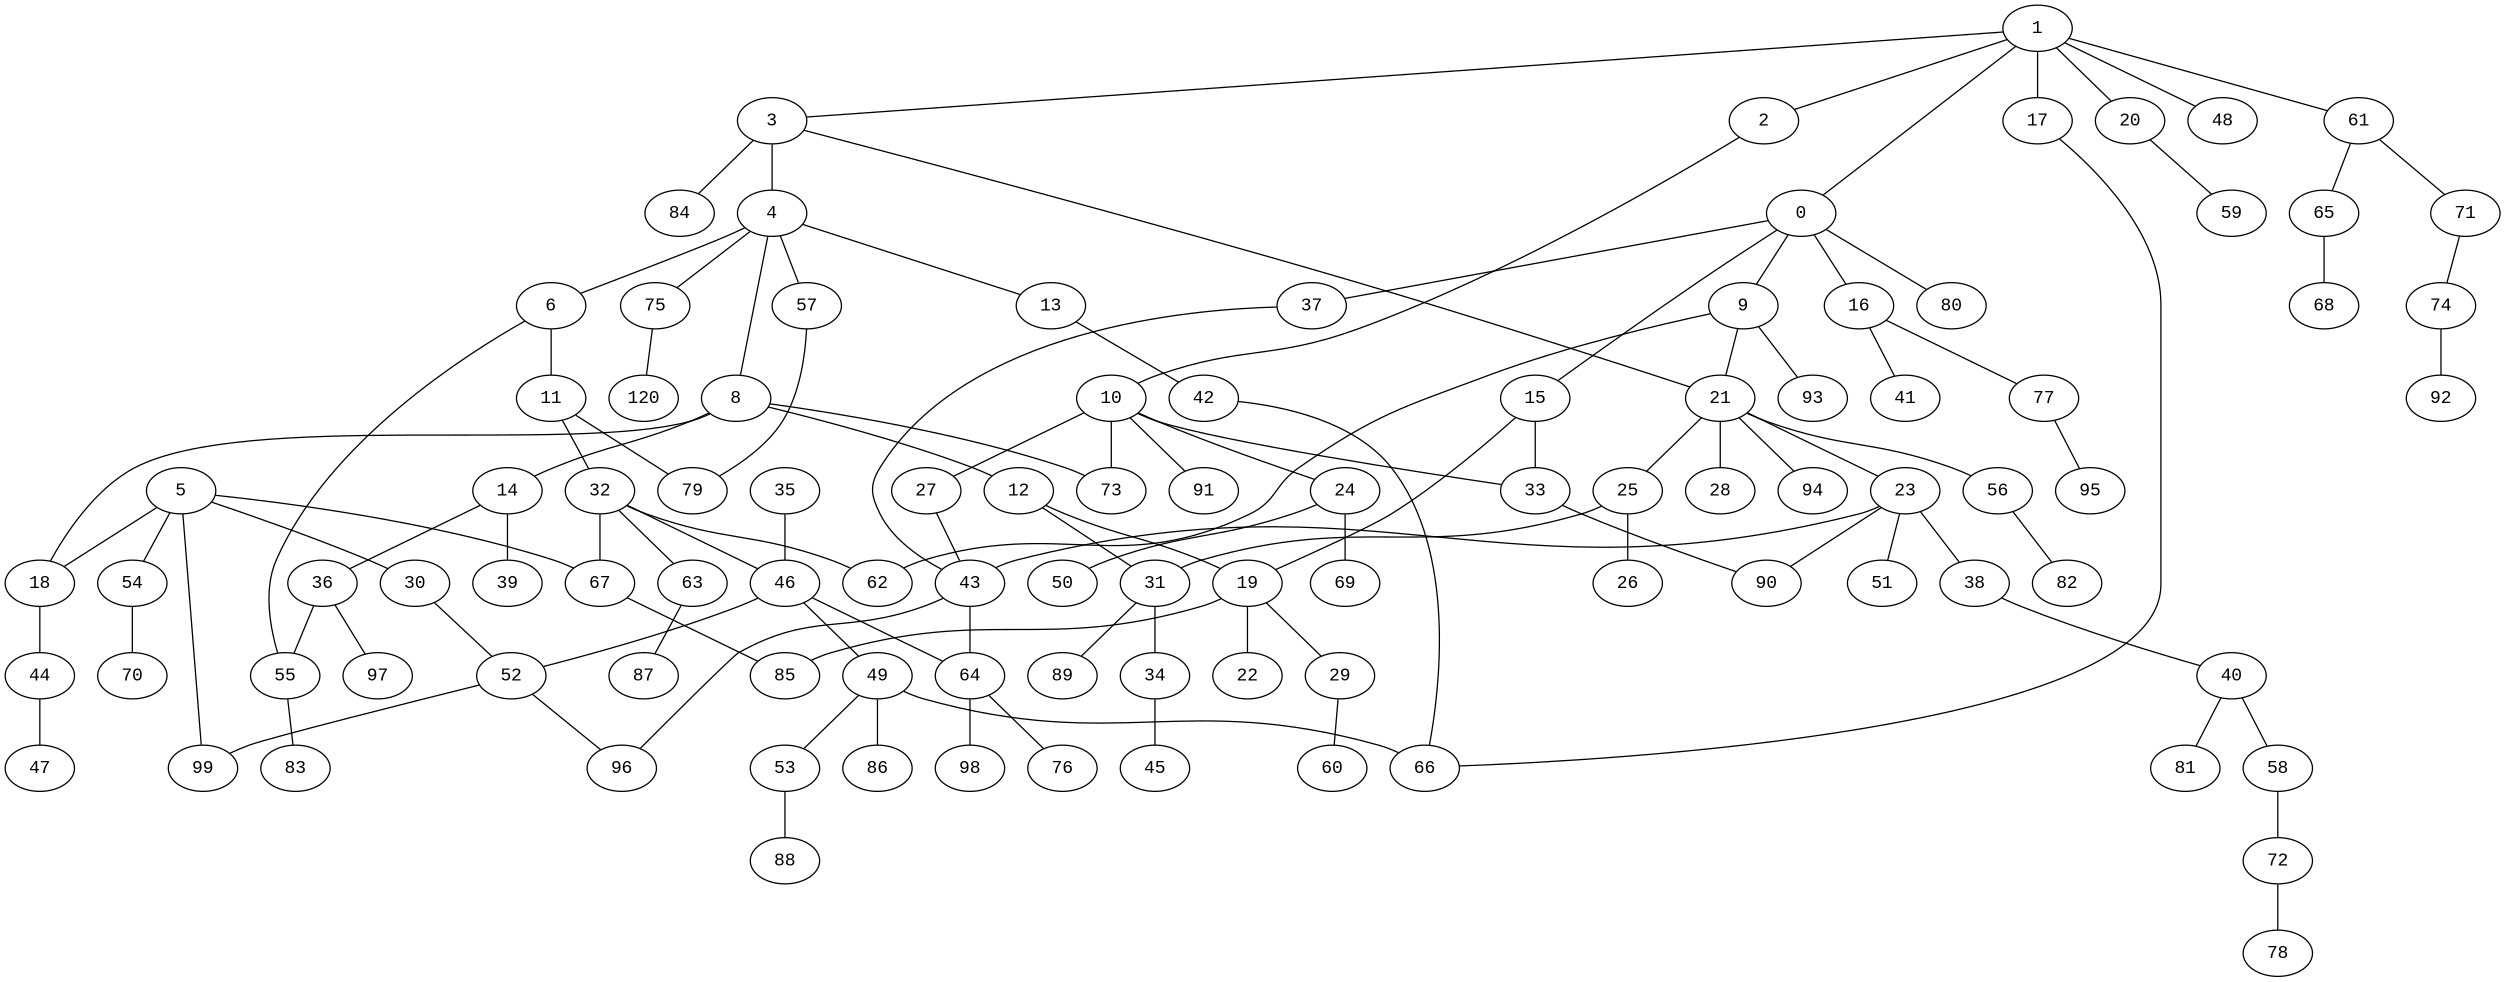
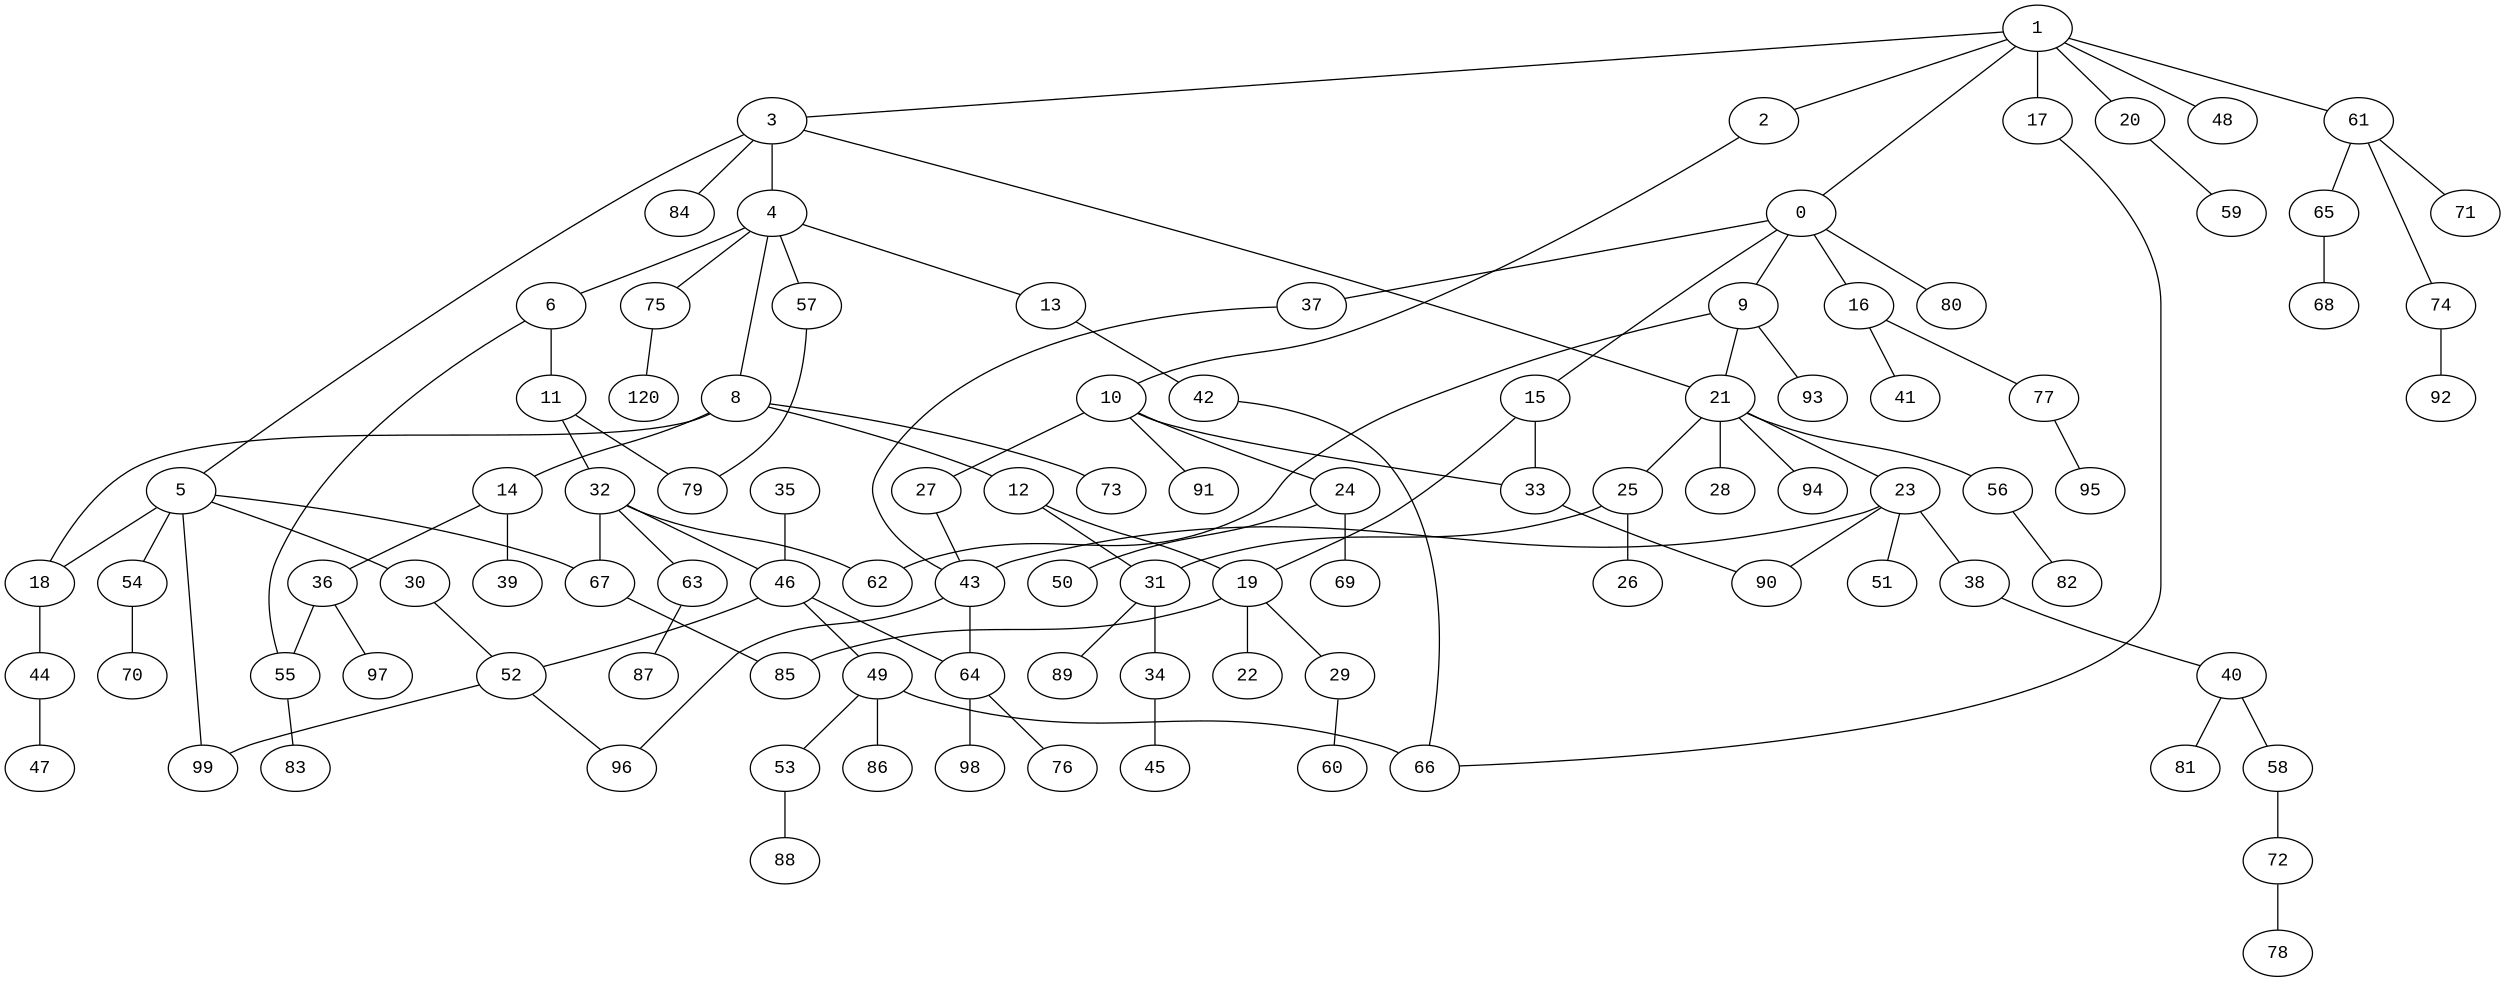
edge "71" -- "74": now "61" -- "74"
edge "3" -- "5": added
edge "10" -- "73": removed
